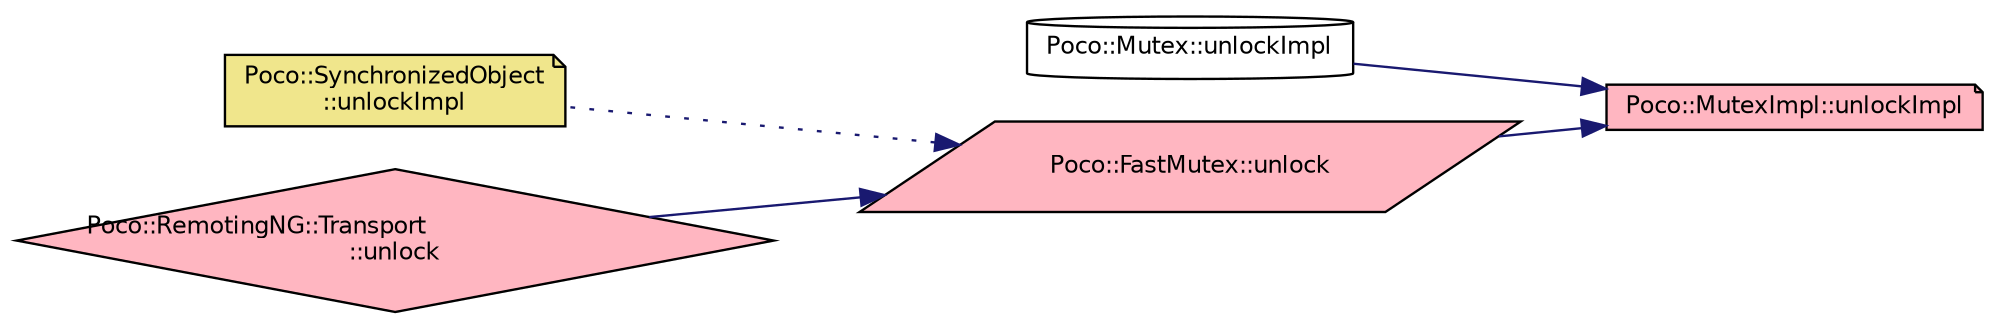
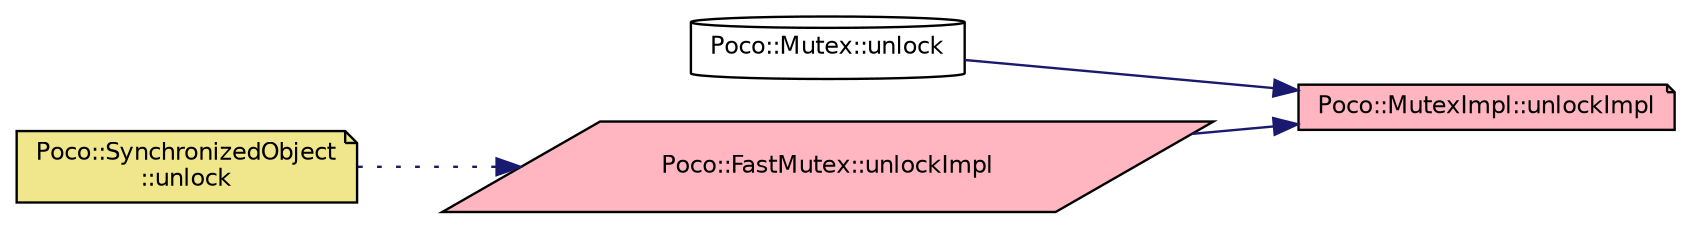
node "Poco::Mutex::unlockImpl": label "Poco::Mutex::unlockImpl" -> "Poco::Mutex::unlock"
node "Poco::SynchronizedObject ::unlockImpl": label "Poco::SynchronizedObject ::unlockImpl" -> "Poco::SynchronizedObject ::unlock"
node "Poco::FastMutex::unlock": label "Poco::FastMutex::unlock" -> "Poco::FastMutex::unlockImpl"
node "Poco::RemotingNG::Transport ::unlock": removed
